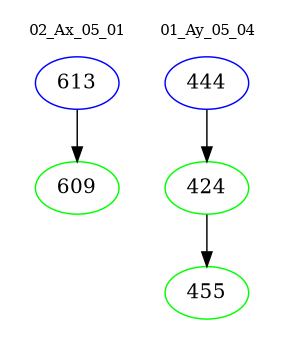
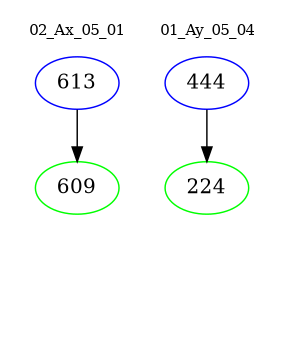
node "424": label "424" -> "224"
node "455": removed
